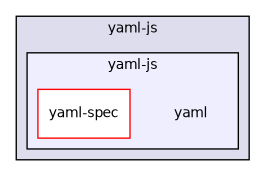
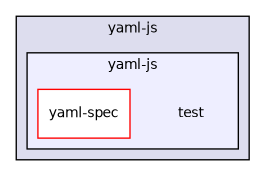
node "yaml": label "yaml" -> "test"
